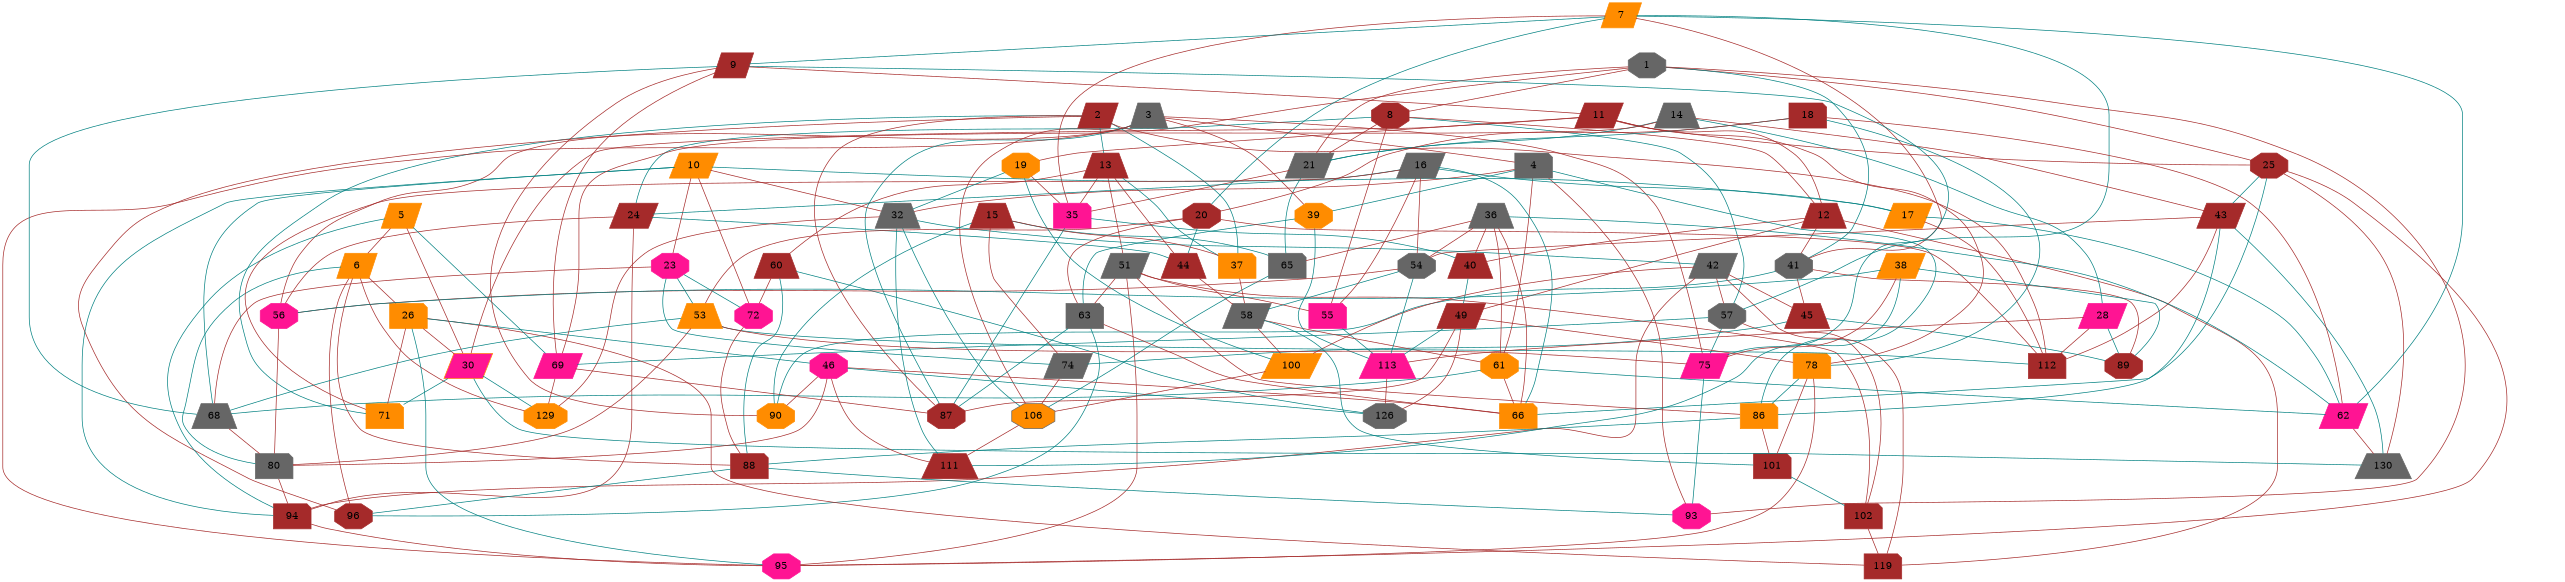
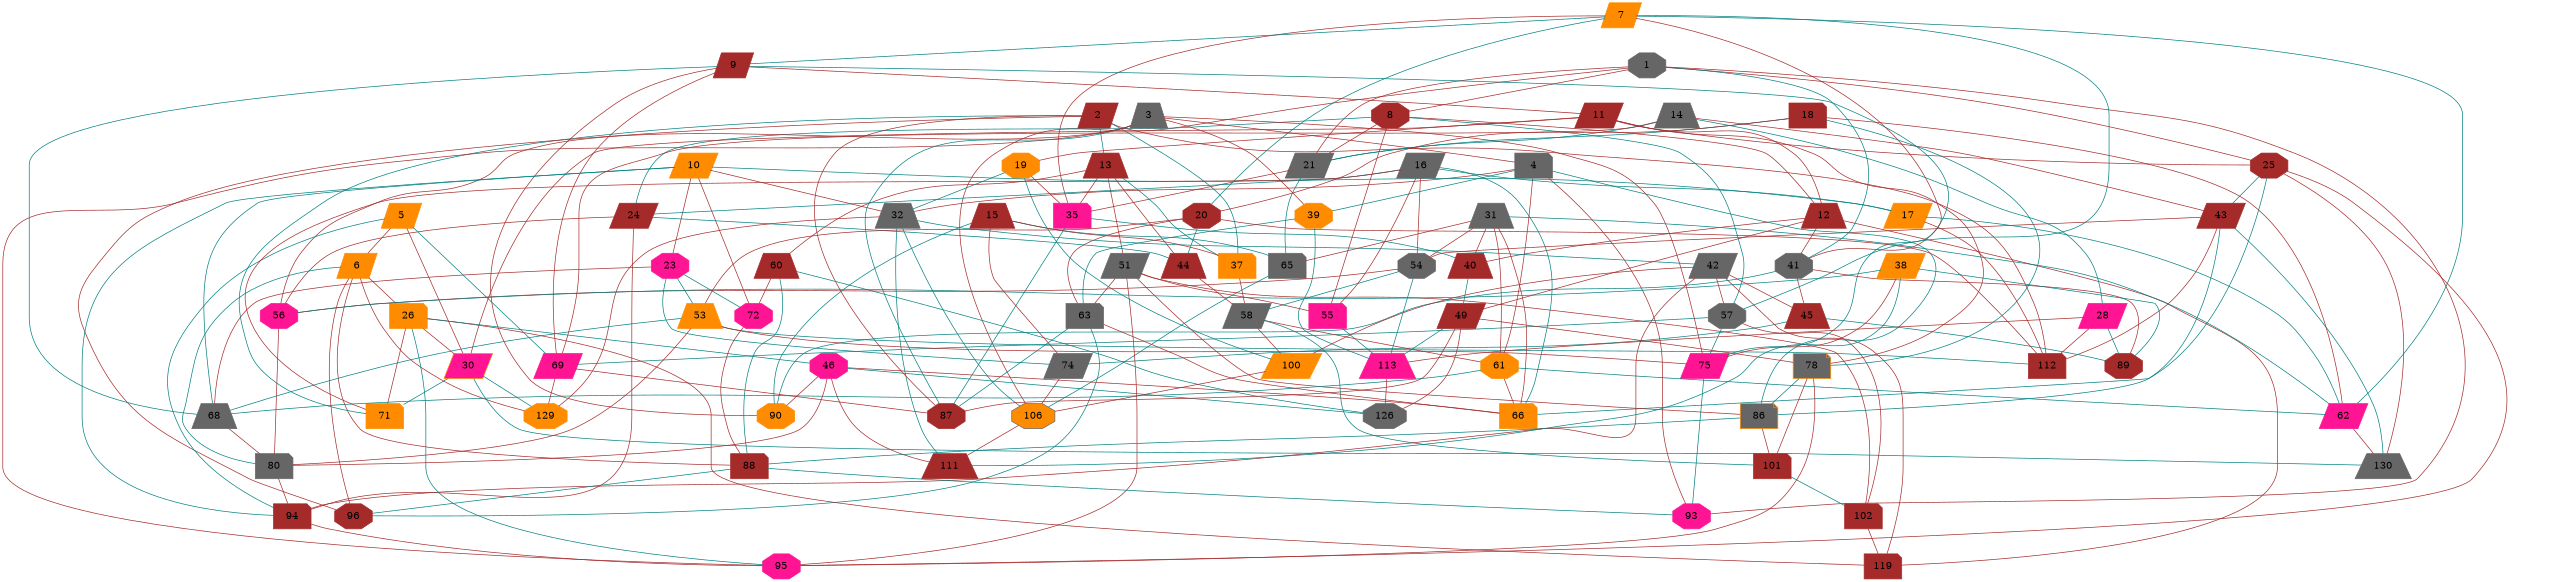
node "36": label "36" -> "31"
node "78": fillcolor darkorange -> gray40
node "86": fillcolor darkorange -> gray40
